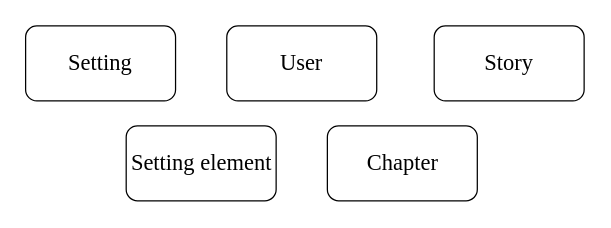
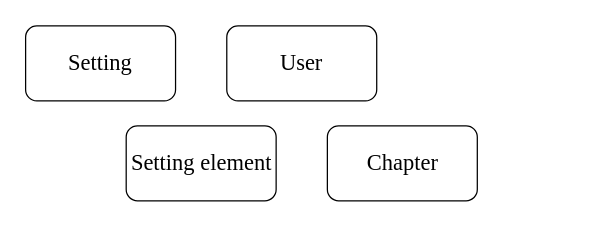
node "Story": removed
